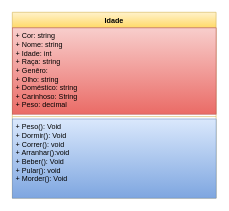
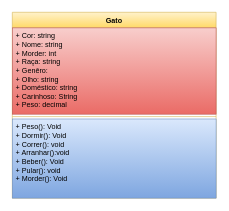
node "Idade": label "Idade" -> "Gato"
node "+ Cor: string + Nome: string + Idade: int + Raça: string + Genêro: + Olho: string + Doméstico: string + Carinhoso: String + Peso: decimal": label "+ Cor: string + Nome: string + Idade: int + Raça: string + Genêro: + Olho: string + Doméstico: string + Carinhoso: String + Peso: decimal" -> "+ Cor: string + Nome: string + Morder: int + Raça: string + Genêro: + Olho: string + Doméstico: string + Carinhoso: String + Peso: decimal"
